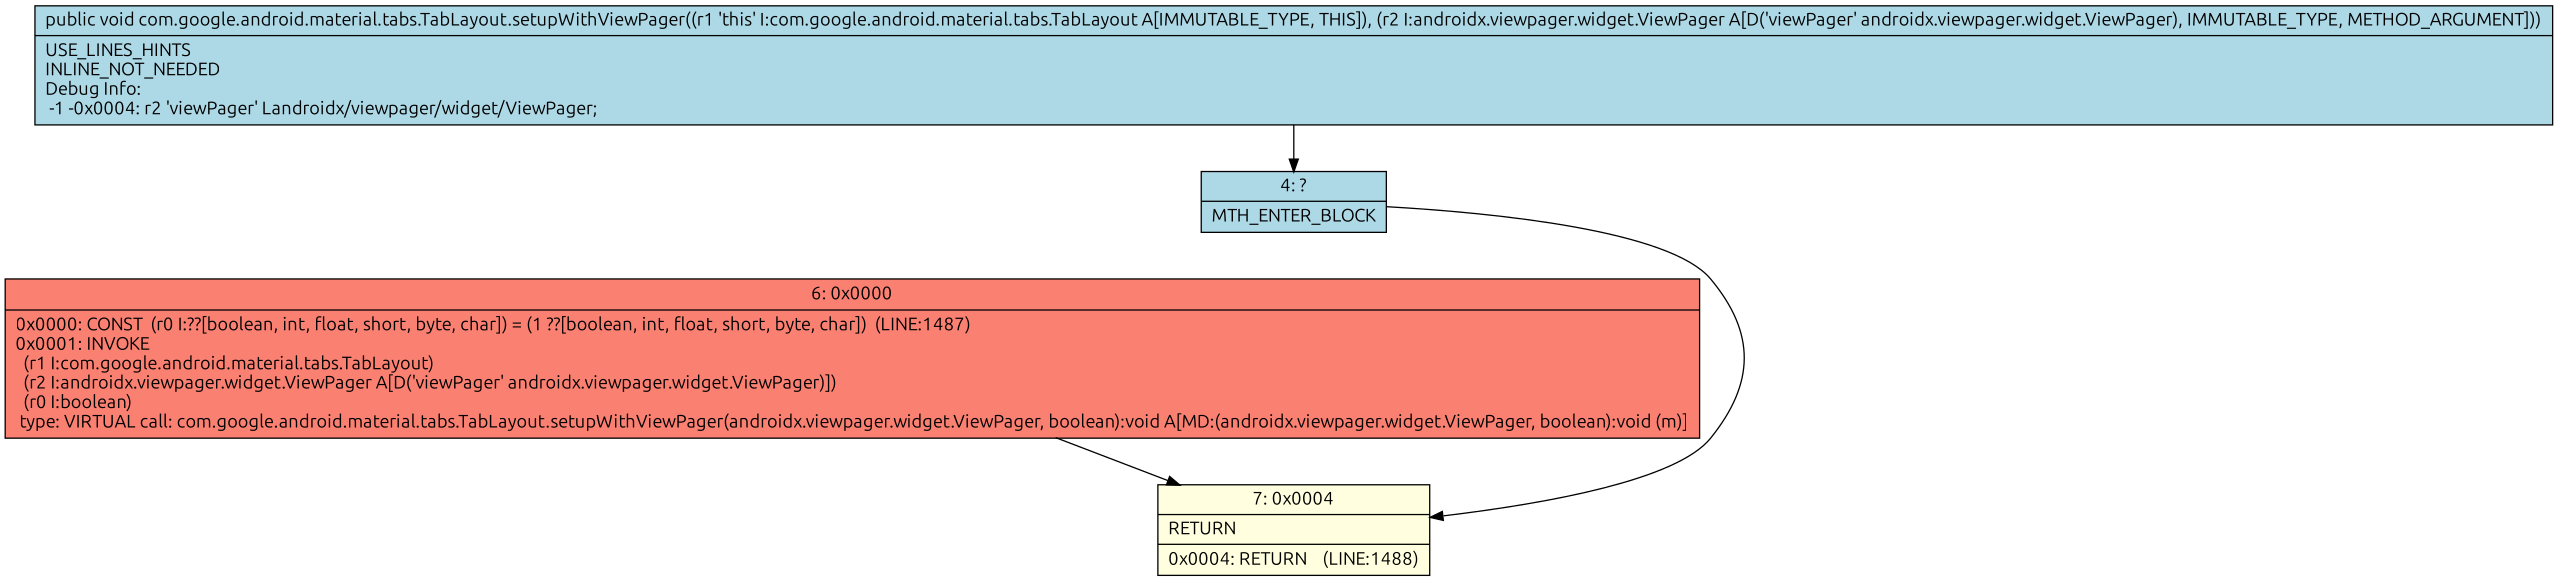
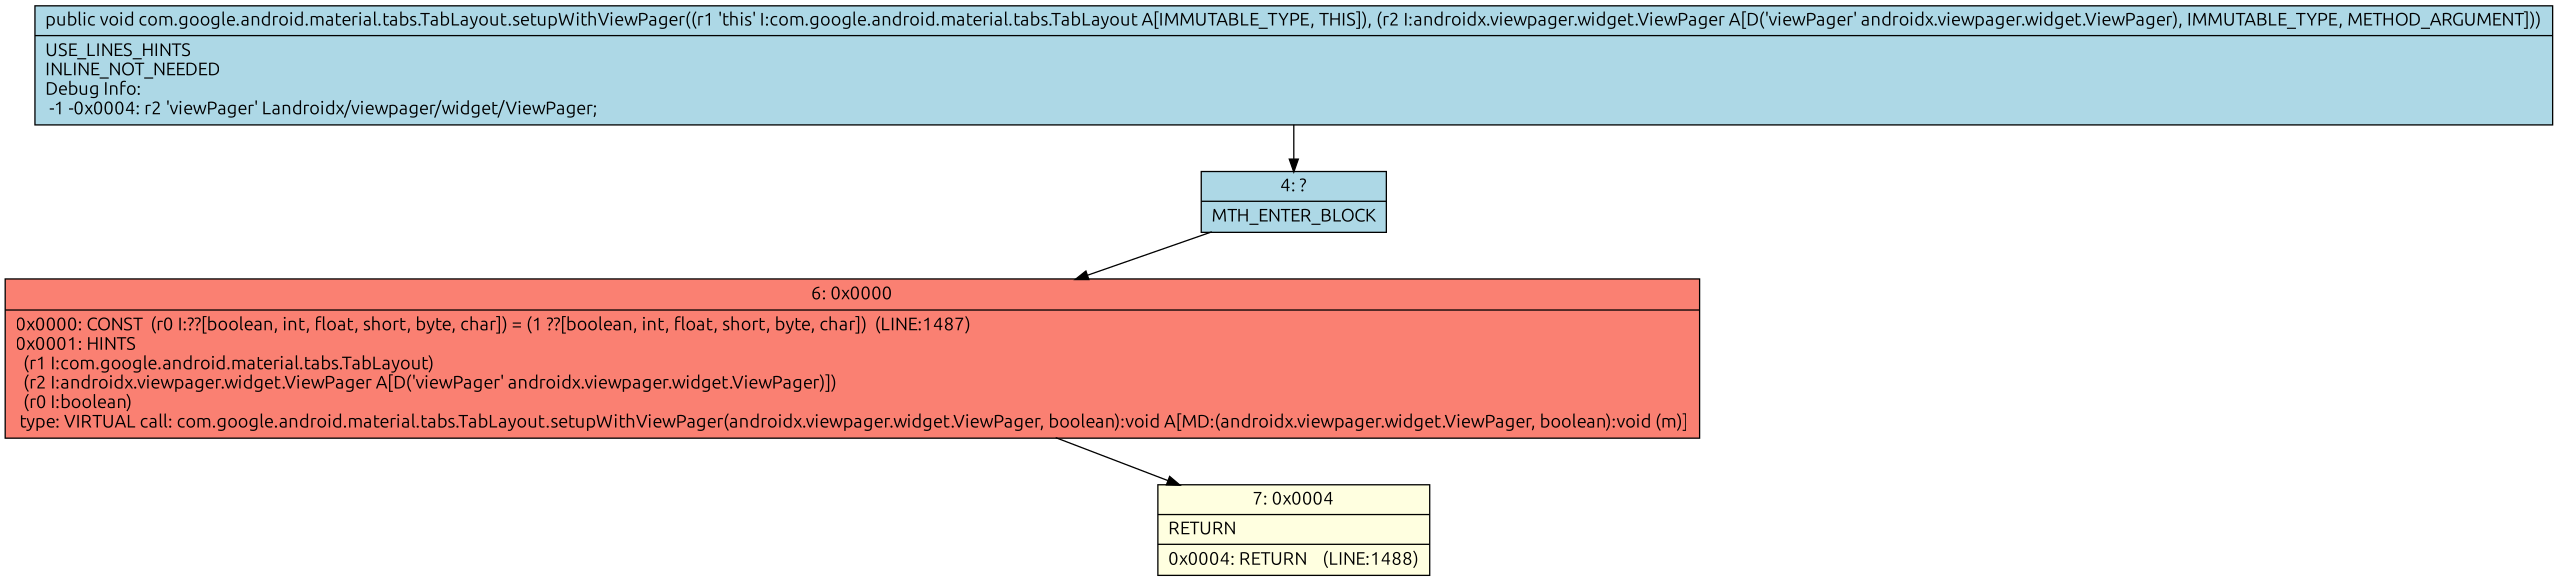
edge "4: ?" -> "7: 0x0004": now "4: ?" -> "6: 0x0000"
node "6: 0x0000": text "0x0001: INVOKE" -> "0x0001: HINTS"
